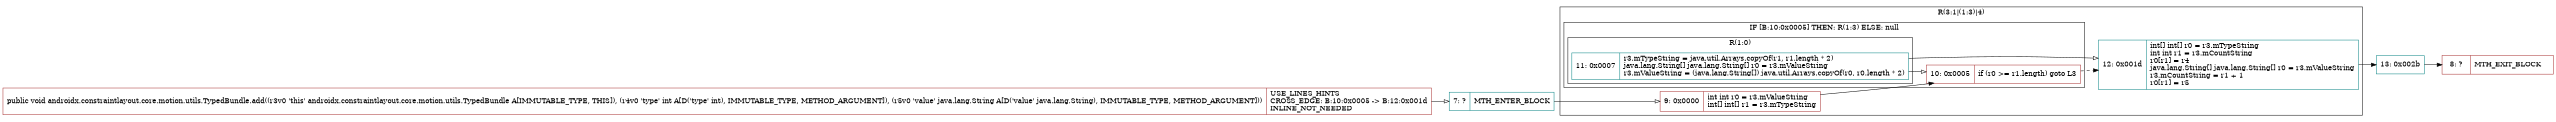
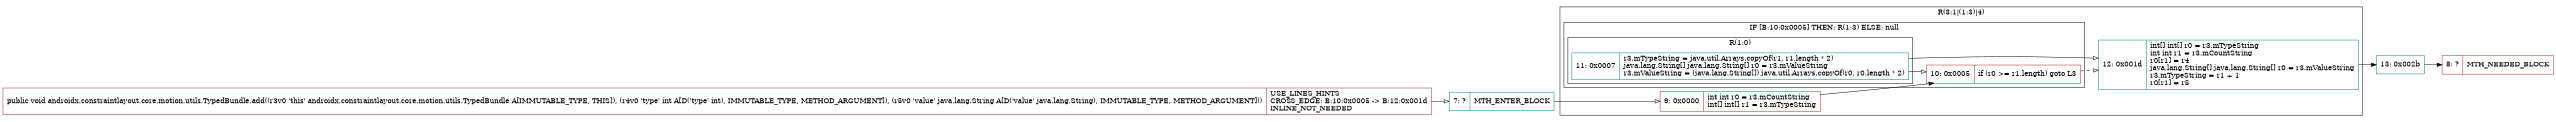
node "8: ?": text "MTH_EXIT_BLOCK" -> "MTH_NEEDED_BLOCK"
edge "10: 0x0005" -> "12: 0x001d": arrowhead normal -> onormal
node "12: 0x001d": text "r3.mCountString = r1 + 1" -> "r3.mTypeString = r1 + 1"
node "9: 0x0000": text "int int r0 = r3.mValueString" -> "int int r0 = r3.mCountString"
